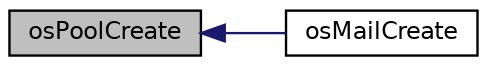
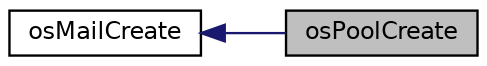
edge "osMailCreate" -> "osPoolCreate": reversed
